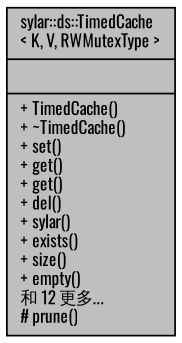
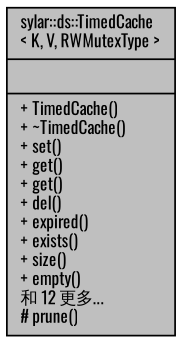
node "sylar::ds::TimedCache": text "+ sylar()" -> "+ expired()"
